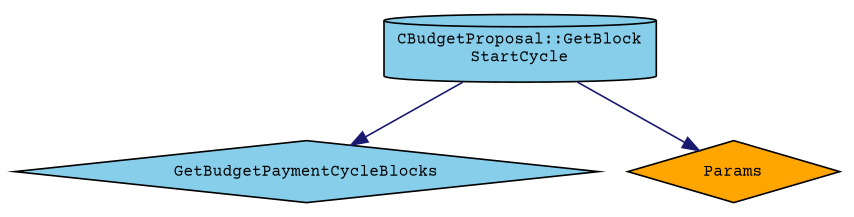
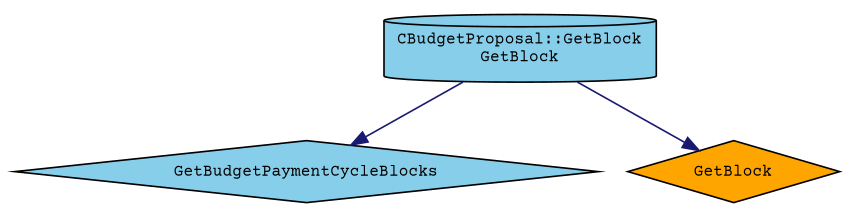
node "CBudgetProposal::GetBlock StartCycle": label "CBudgetProposal::GetBlock StartCycle" -> "CBudgetProposal::GetBlock GetBlock"
node "Params": label "Params" -> "GetBlock"
